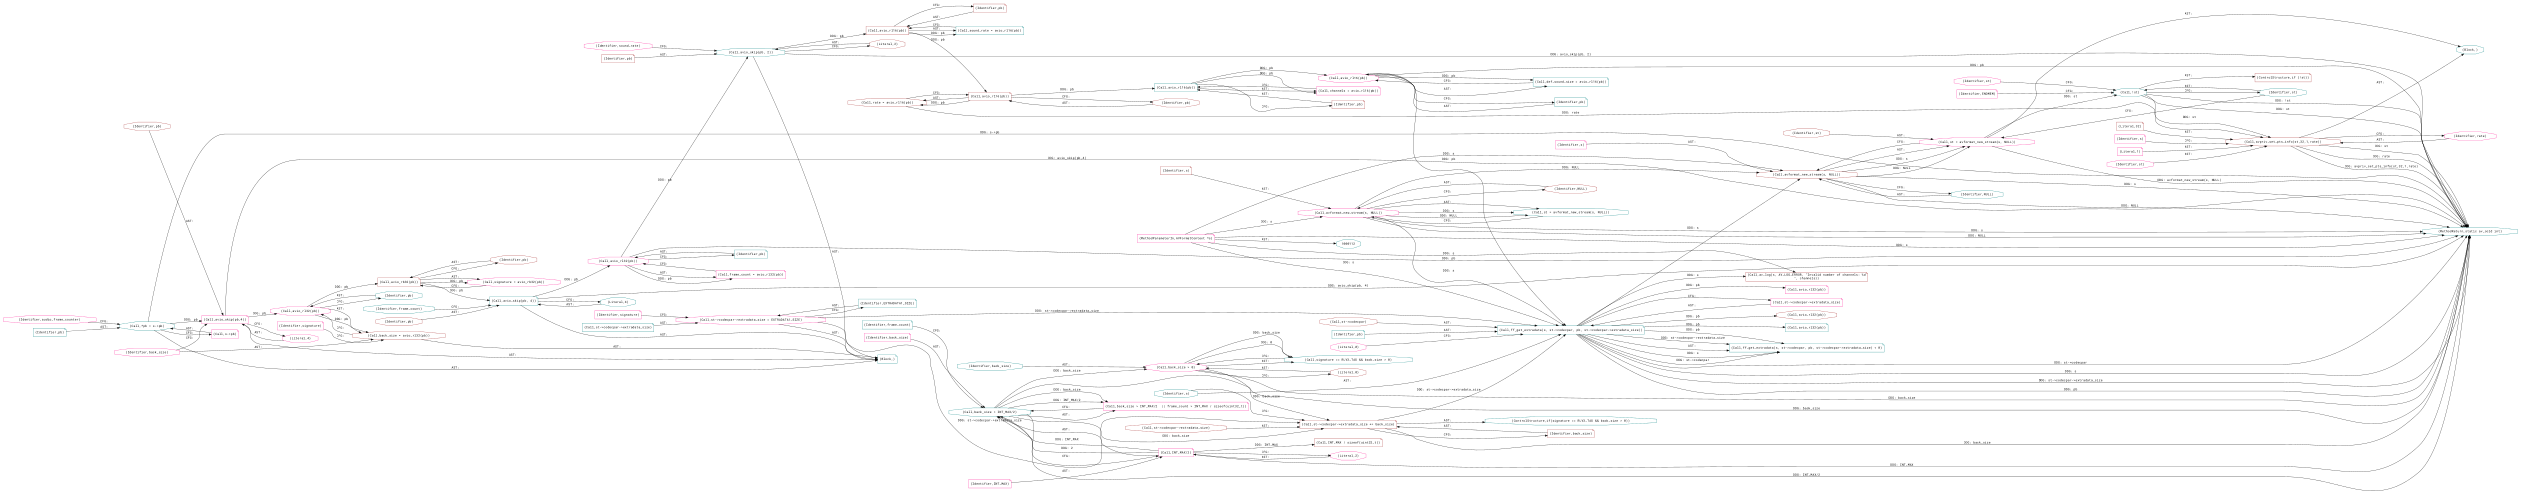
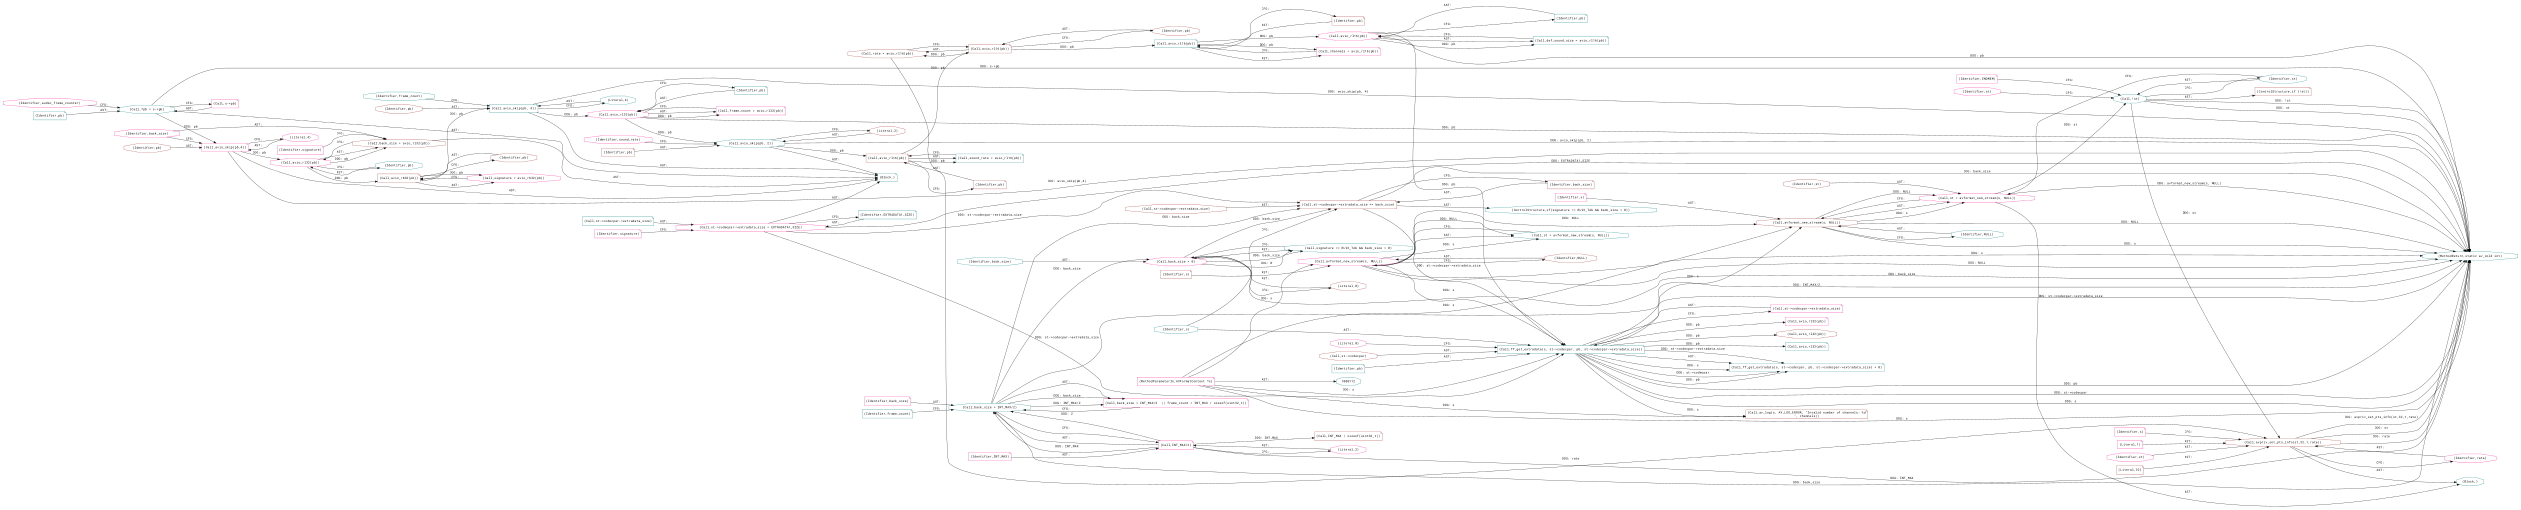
edge "(Call,st->codecpar->extradata_size = EXTRADATA1_SIZE)" -> "(MethodReturn,static av_cold int)": added, label "DDG: EXTRADATA1_SIZE"
